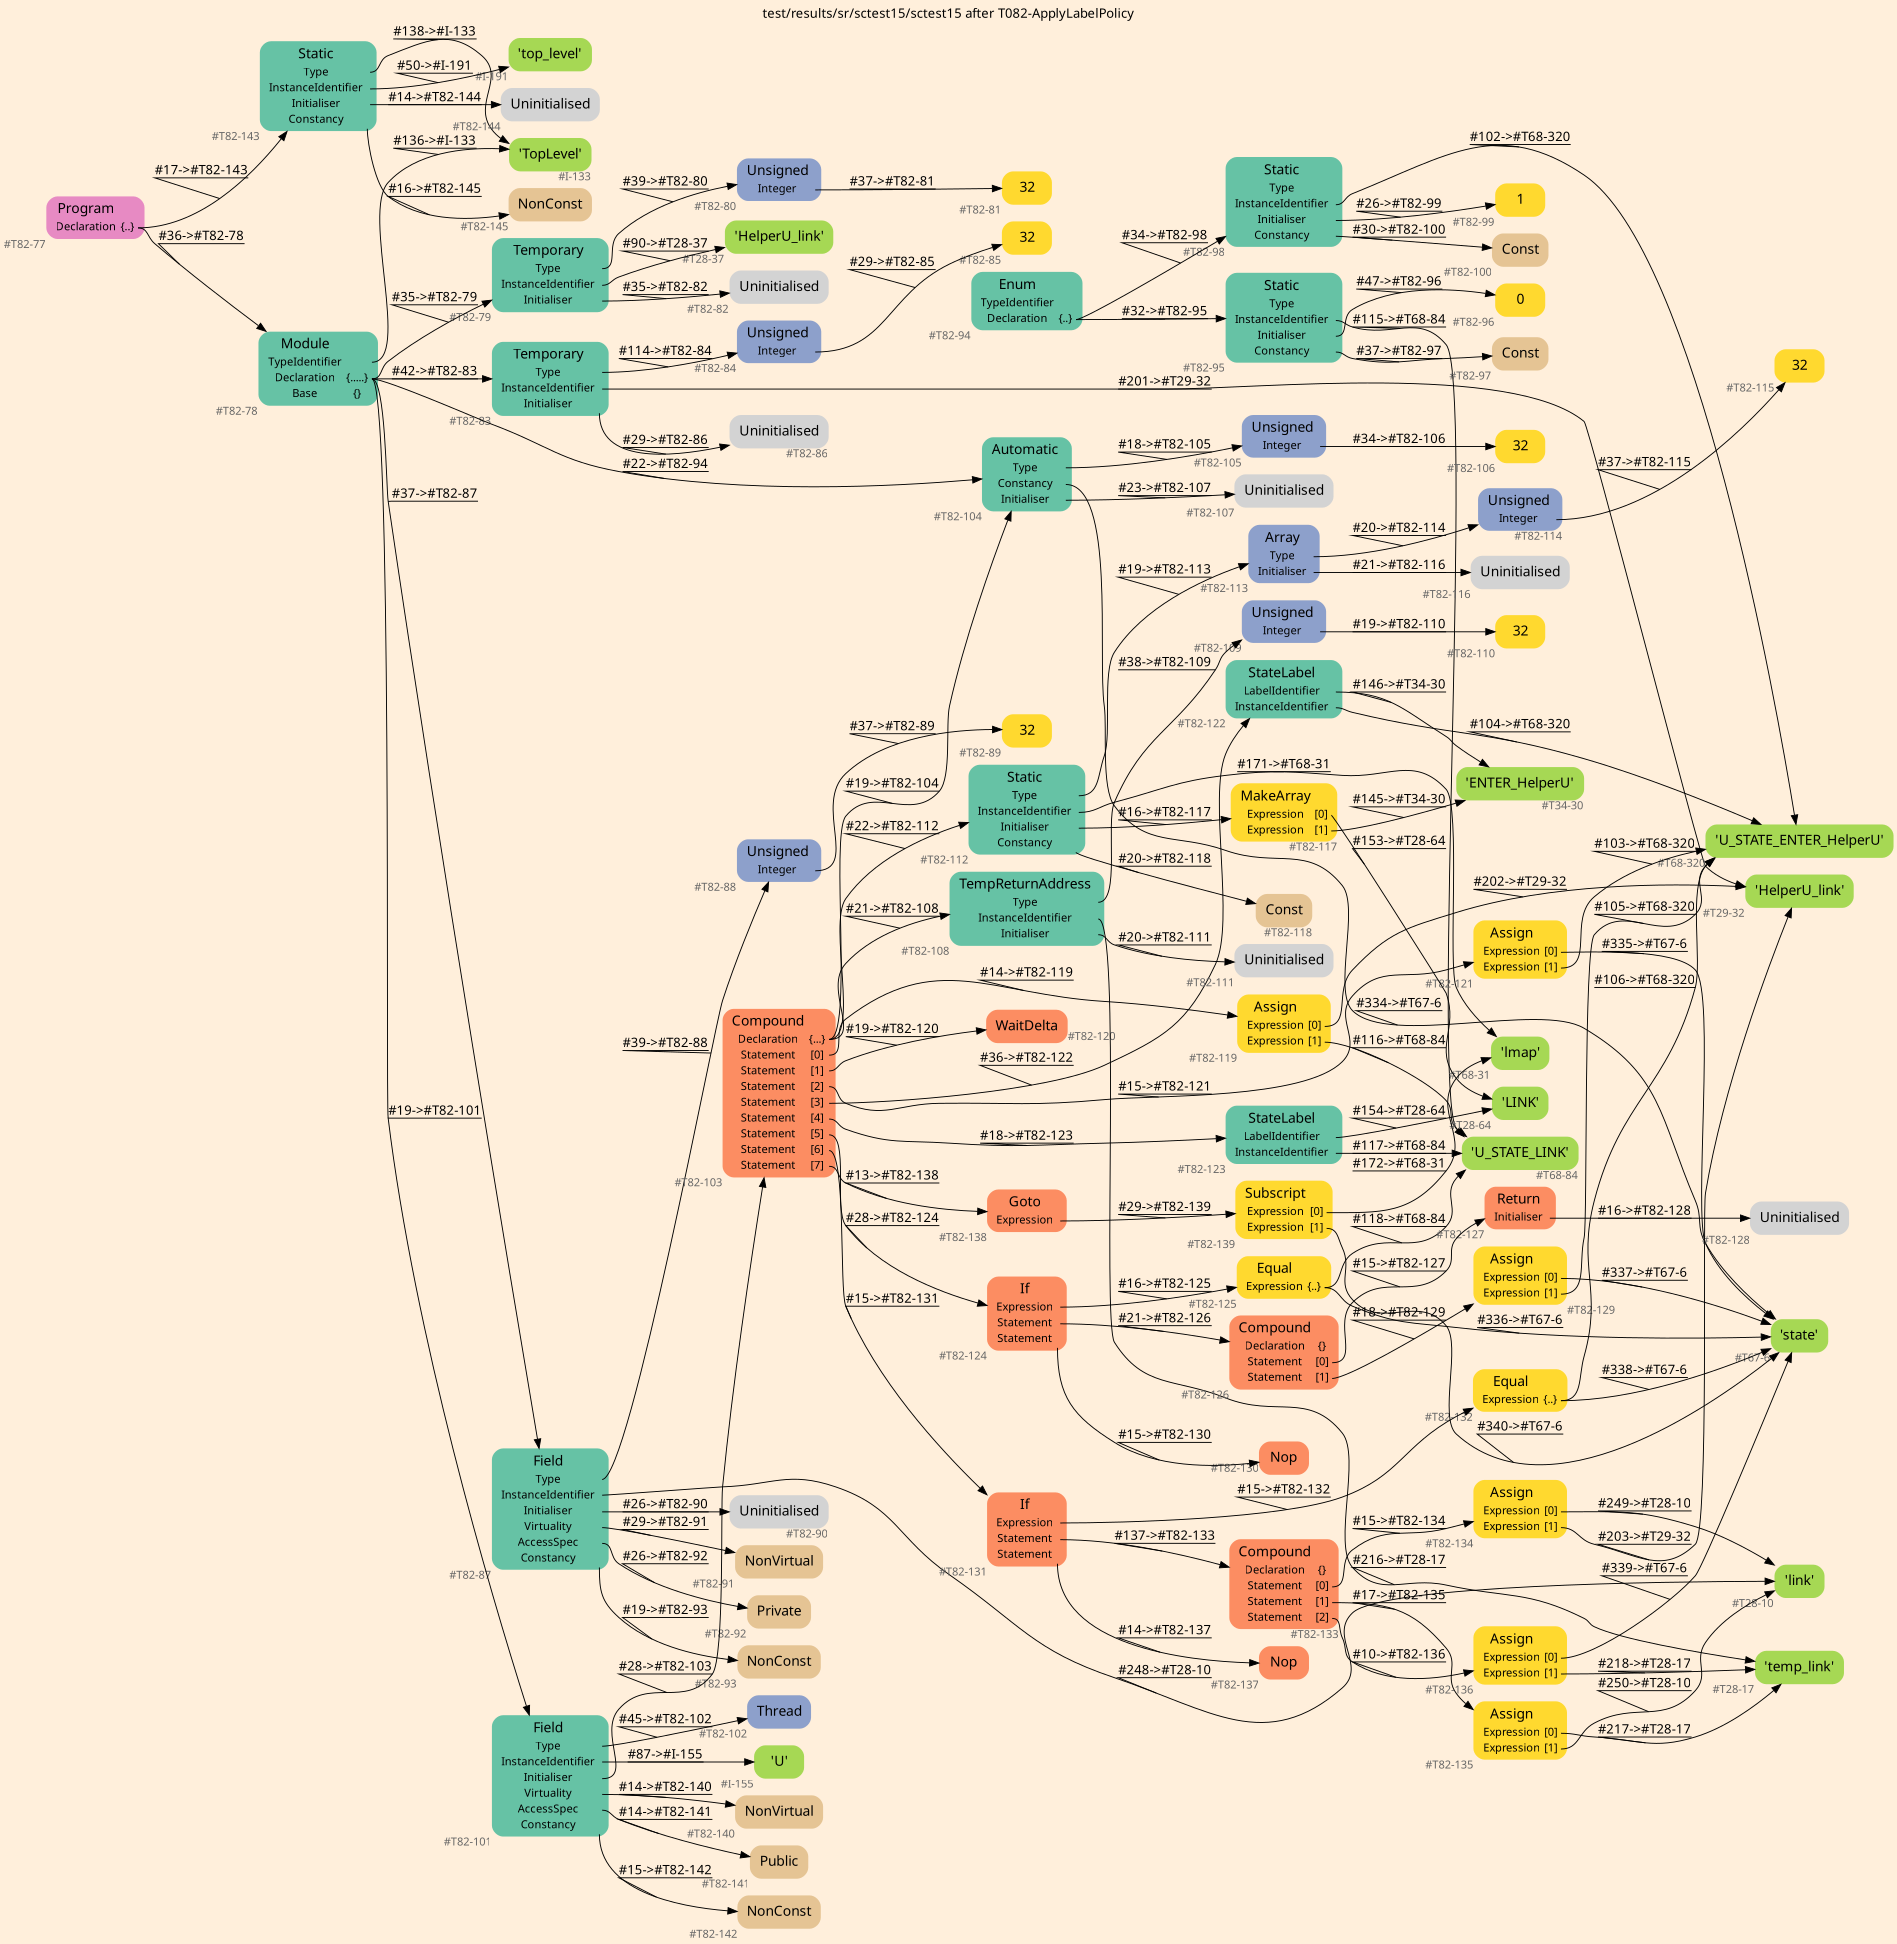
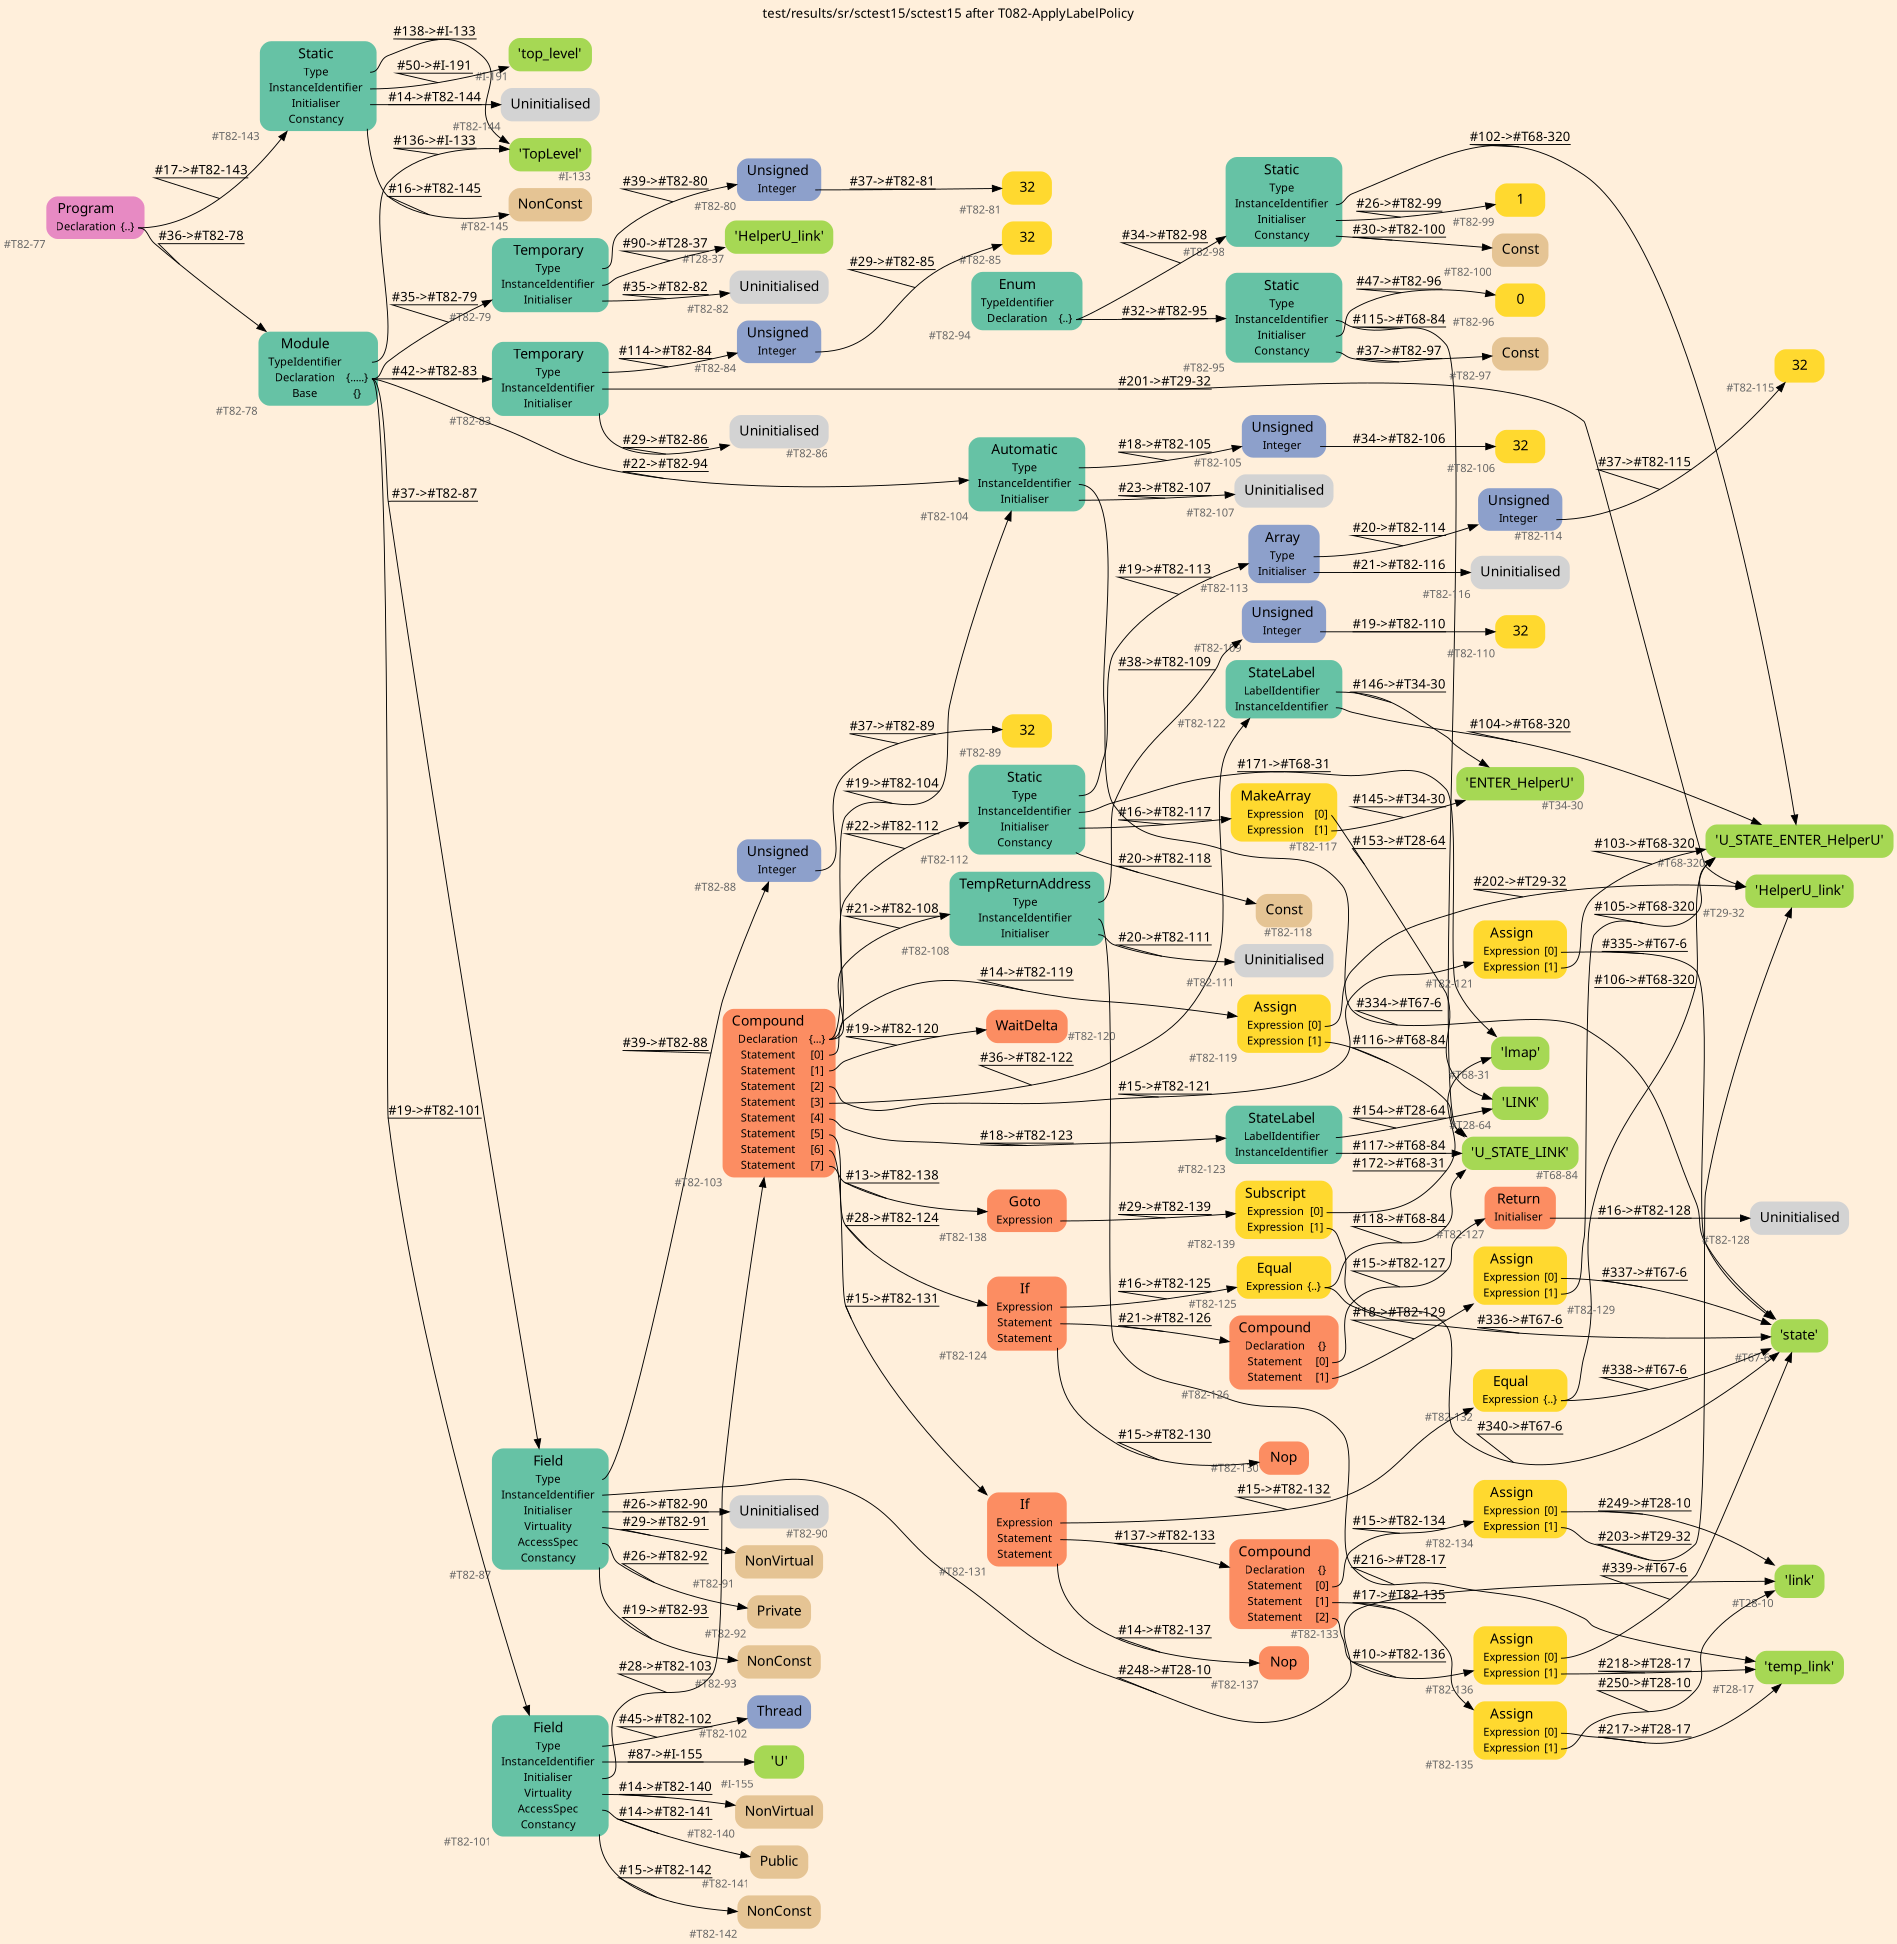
node "Automatic": text "Constancy" -> "InstanceIdentifier"
